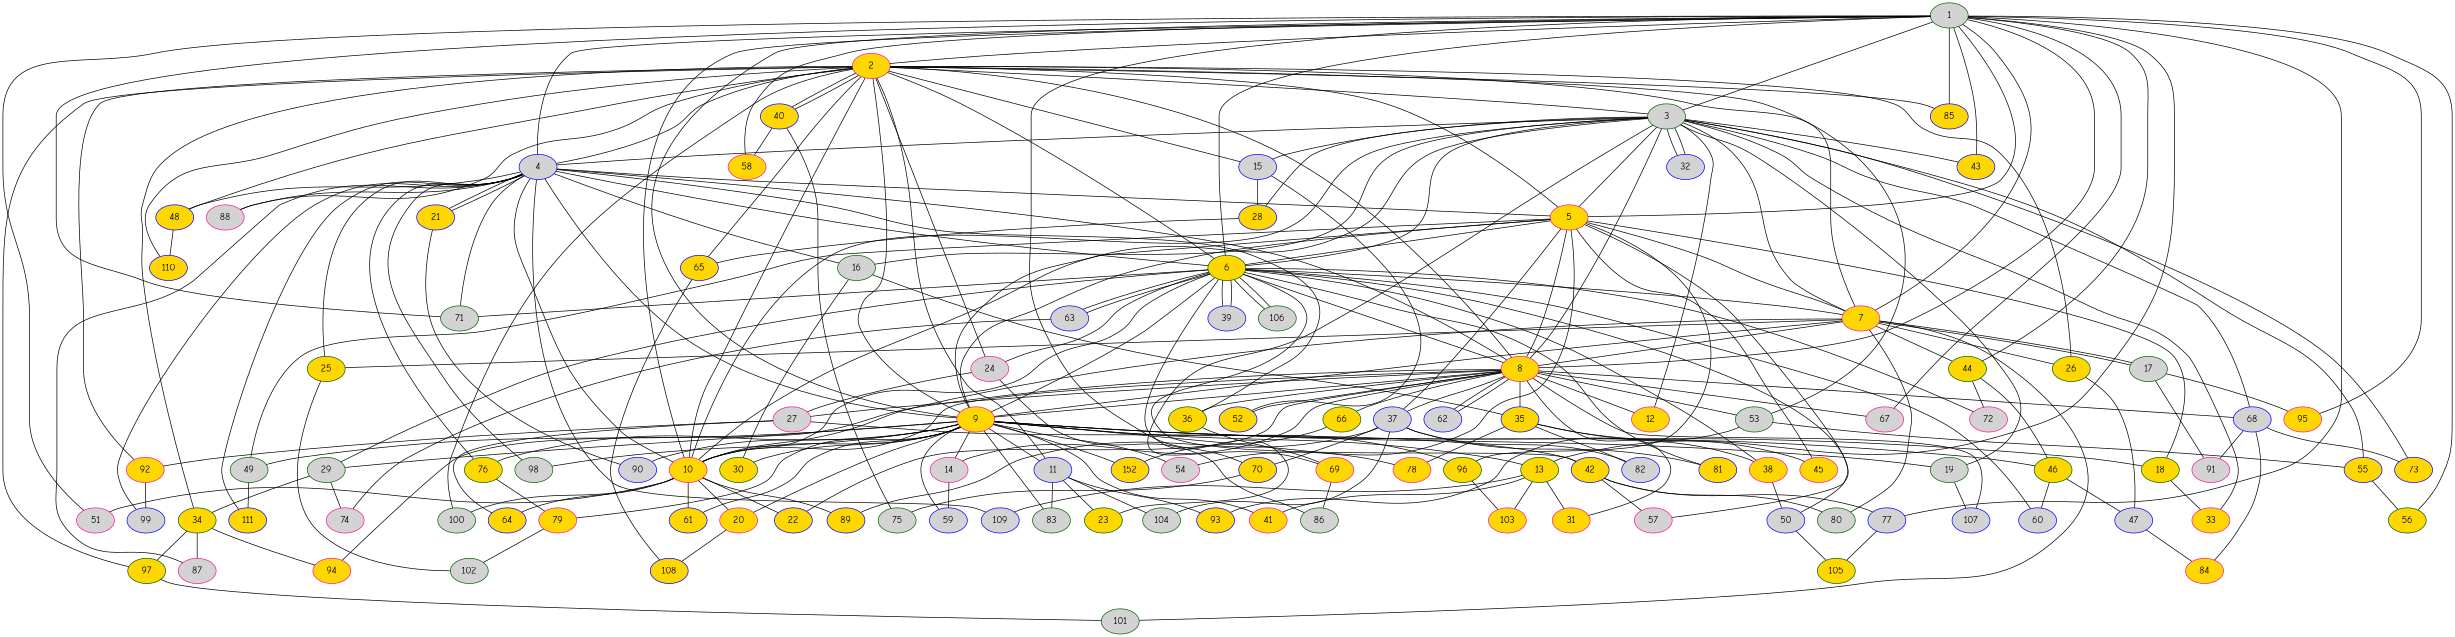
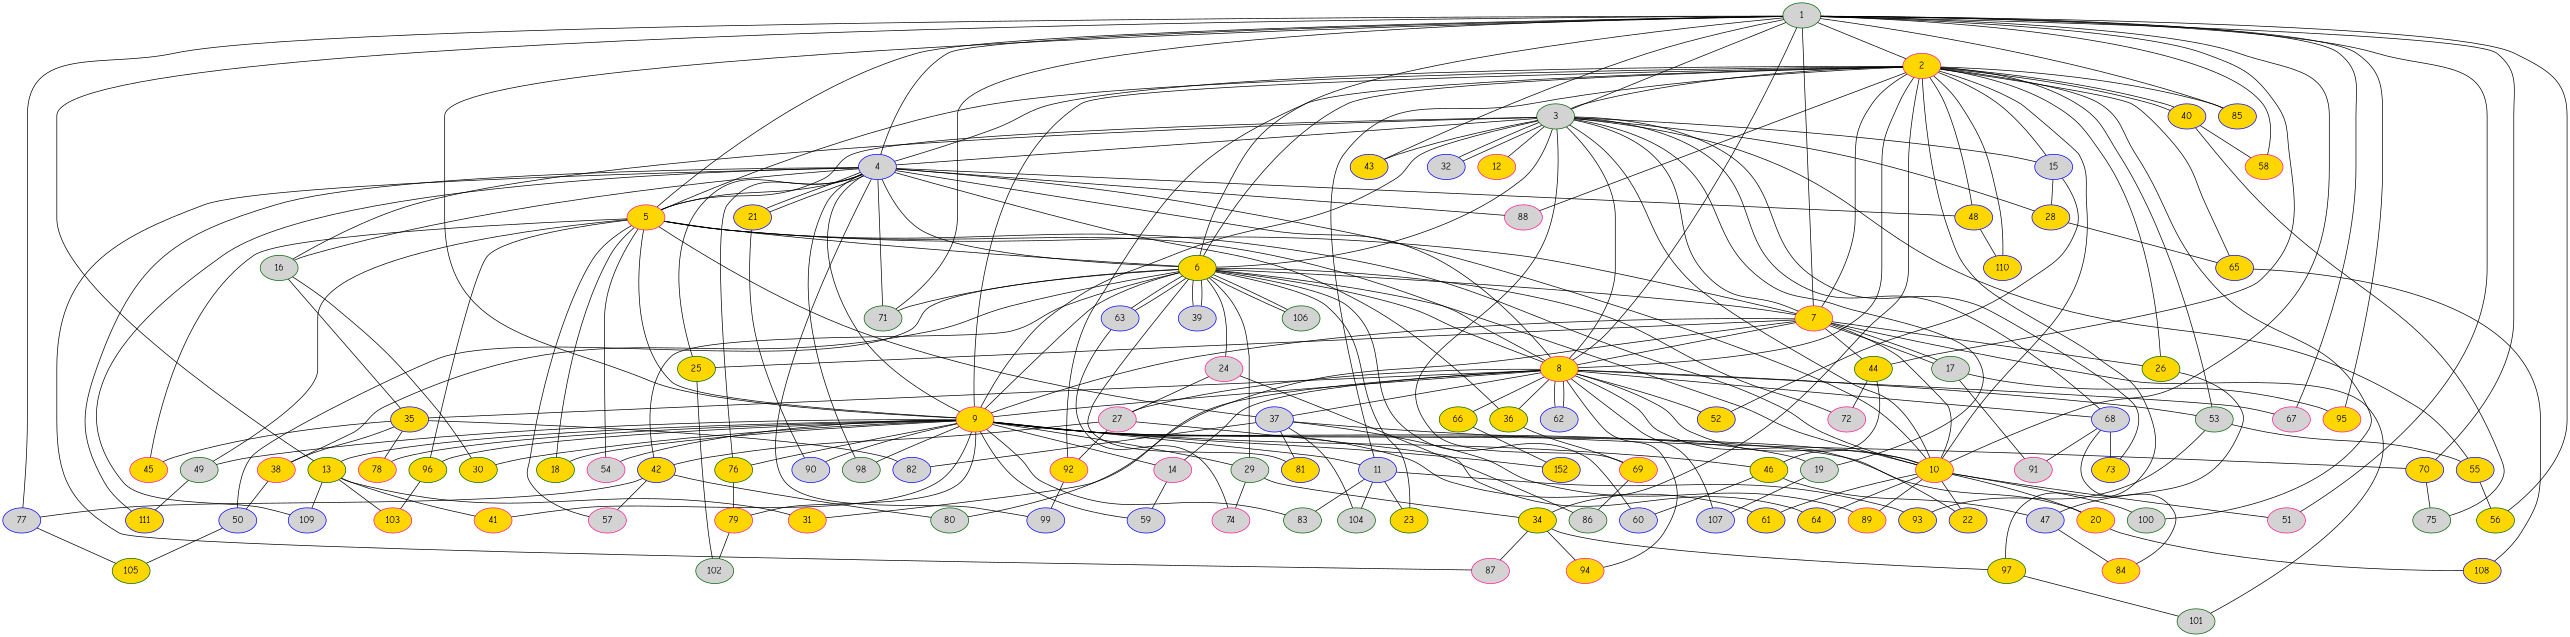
edge "2" -- "24": removed
edge "8" -- "12": removed
node "89": color blue -> deeppink
node "33": removed
